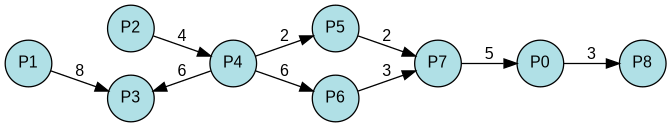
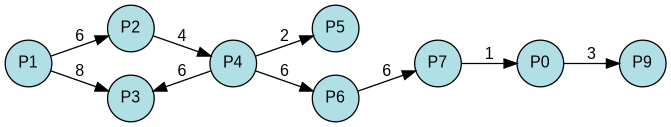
edge "P5" -> "P7": removed, label "2"
edge "P1" -> "P2": added, label "6"
edge "P7" -> "P0": label "5" -> "1"
node "P8": label "P8" -> "P9"
edge "P6" -> "P7": label "3" -> "6"
